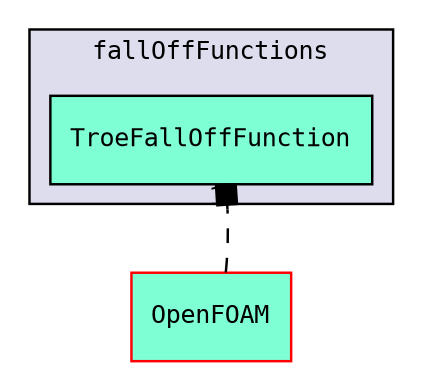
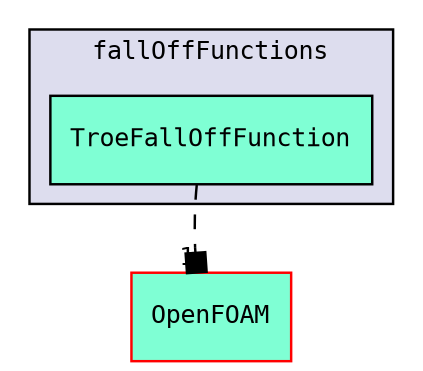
edge "OpenFOAM" -> "TroeFallOffFunction": reversed
